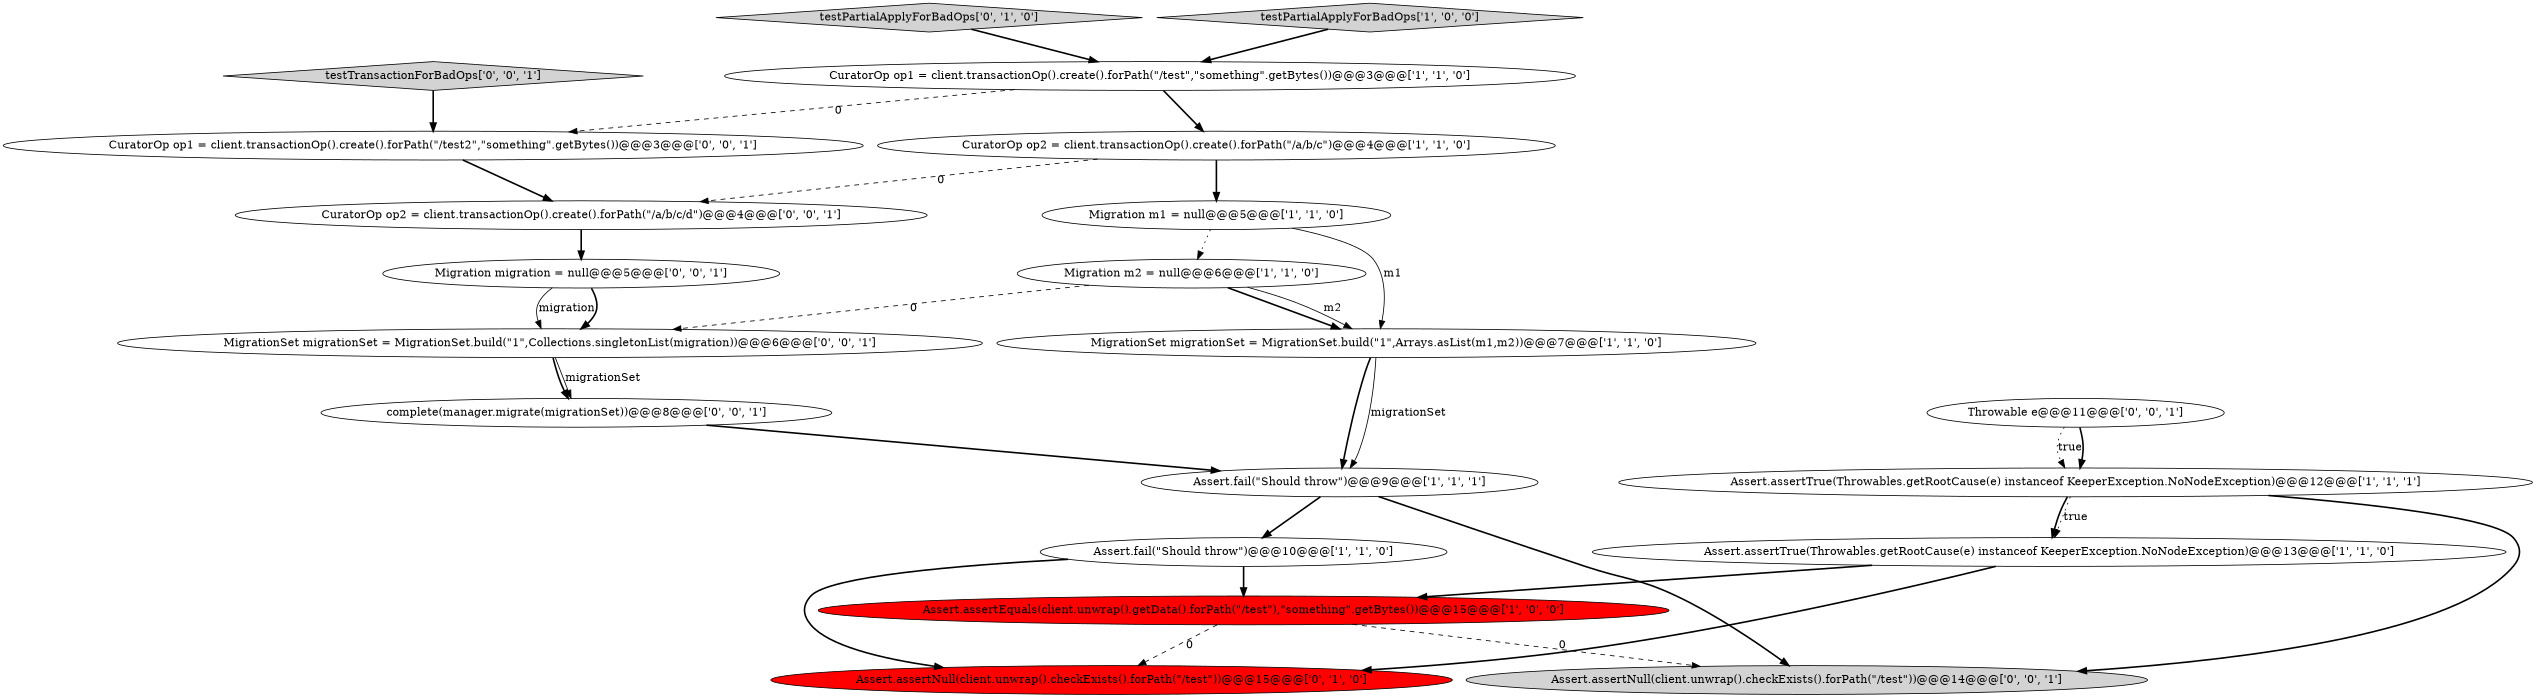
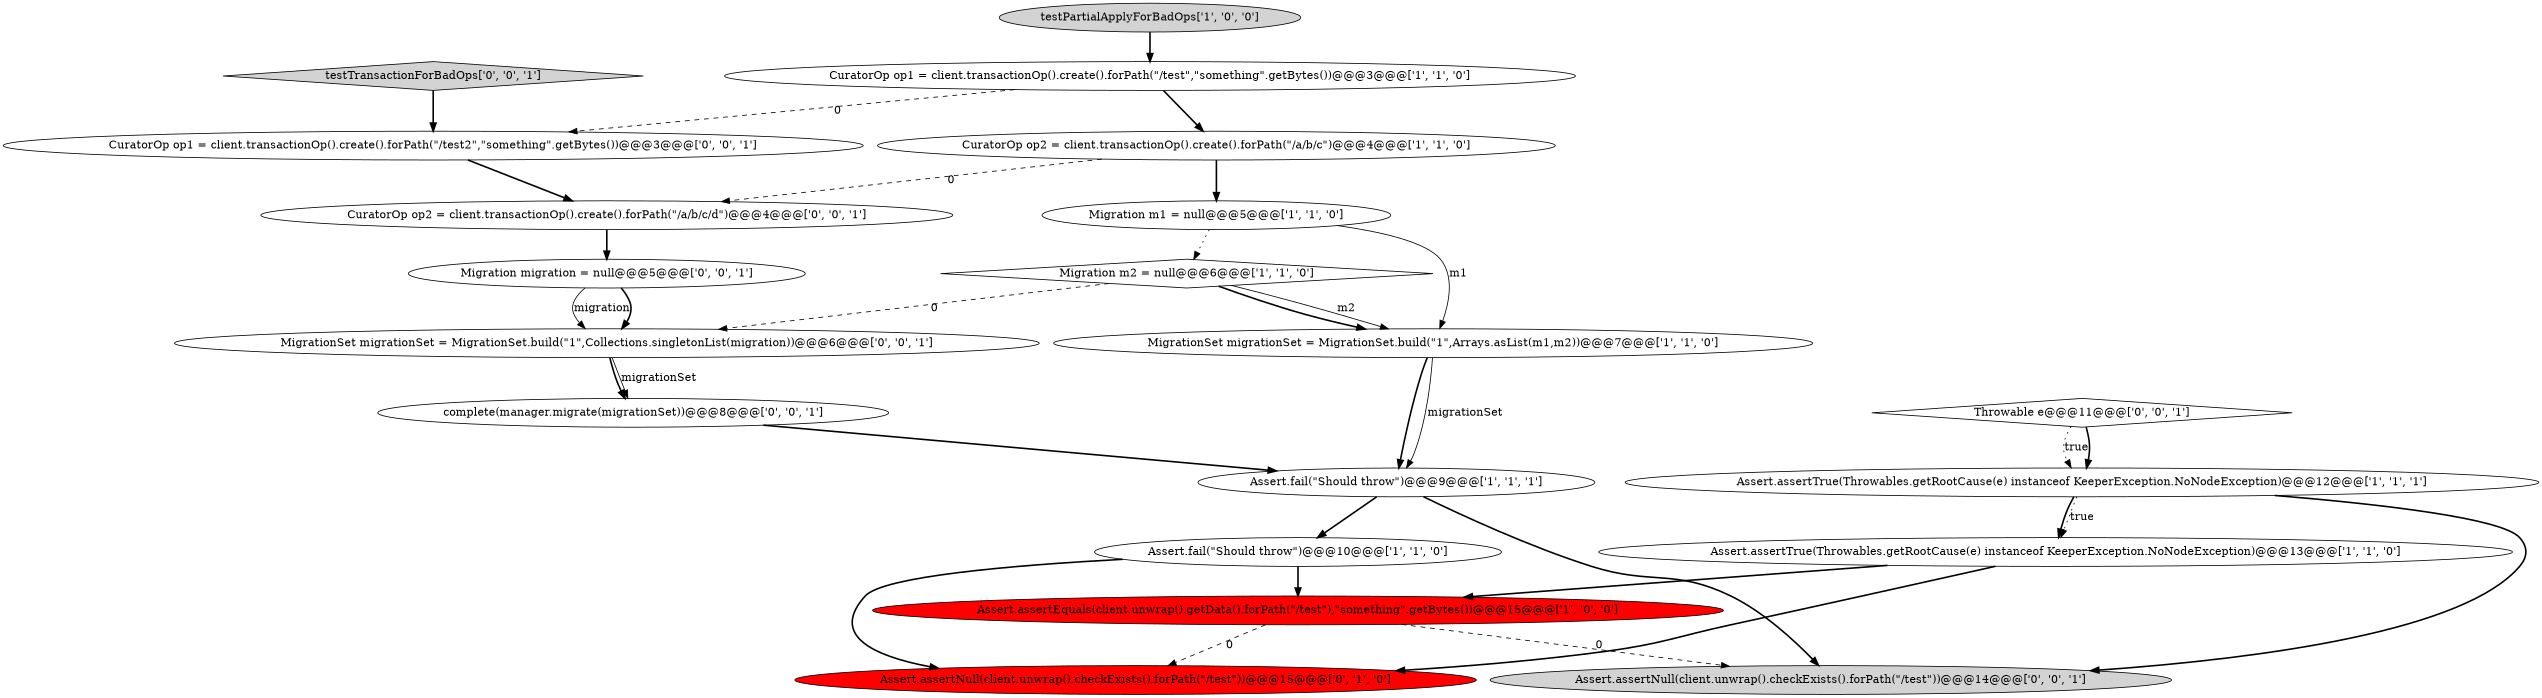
node "testPartialApplyForBadOps['0', '1', '0']": removed
node "testPartialApplyForBadOps['1', '0', '0']": shape diamond -> ellipse
node "Migration m2 = null@@@6@@@['1', '1', '0']": shape ellipse -> diamond
node "Throwable e@@@11@@@['0', '0', '1']": shape ellipse -> diamond
